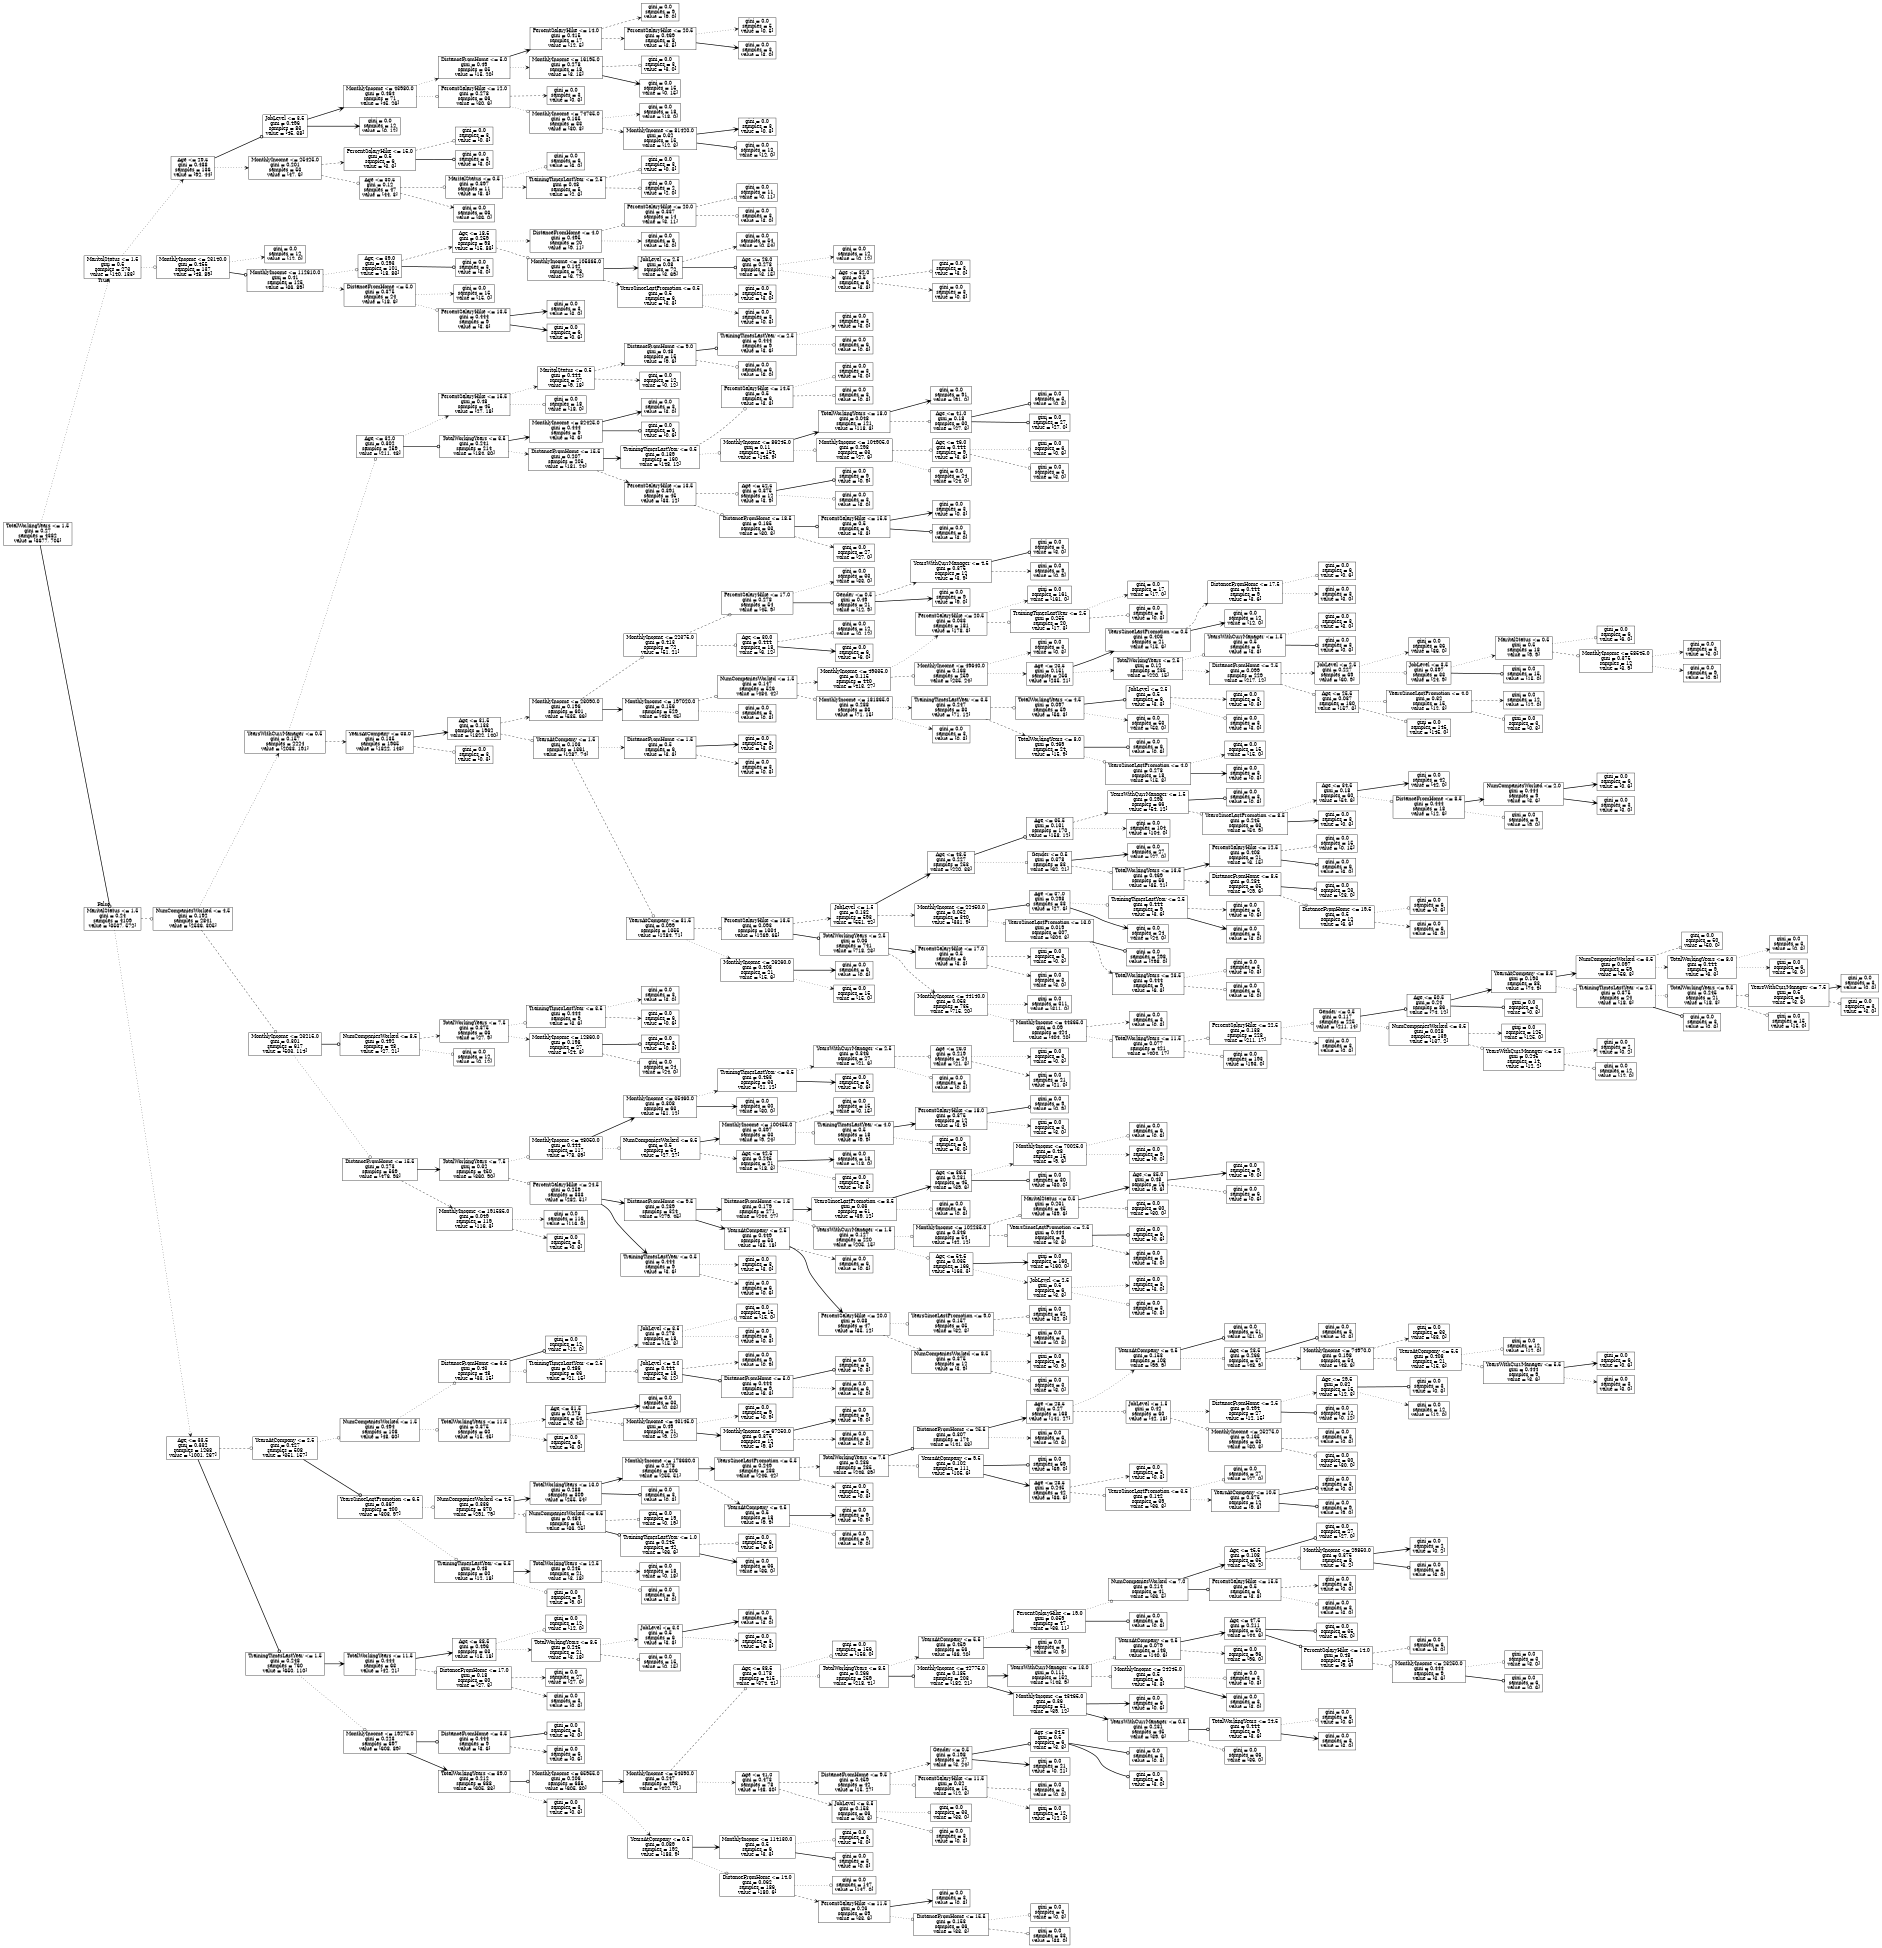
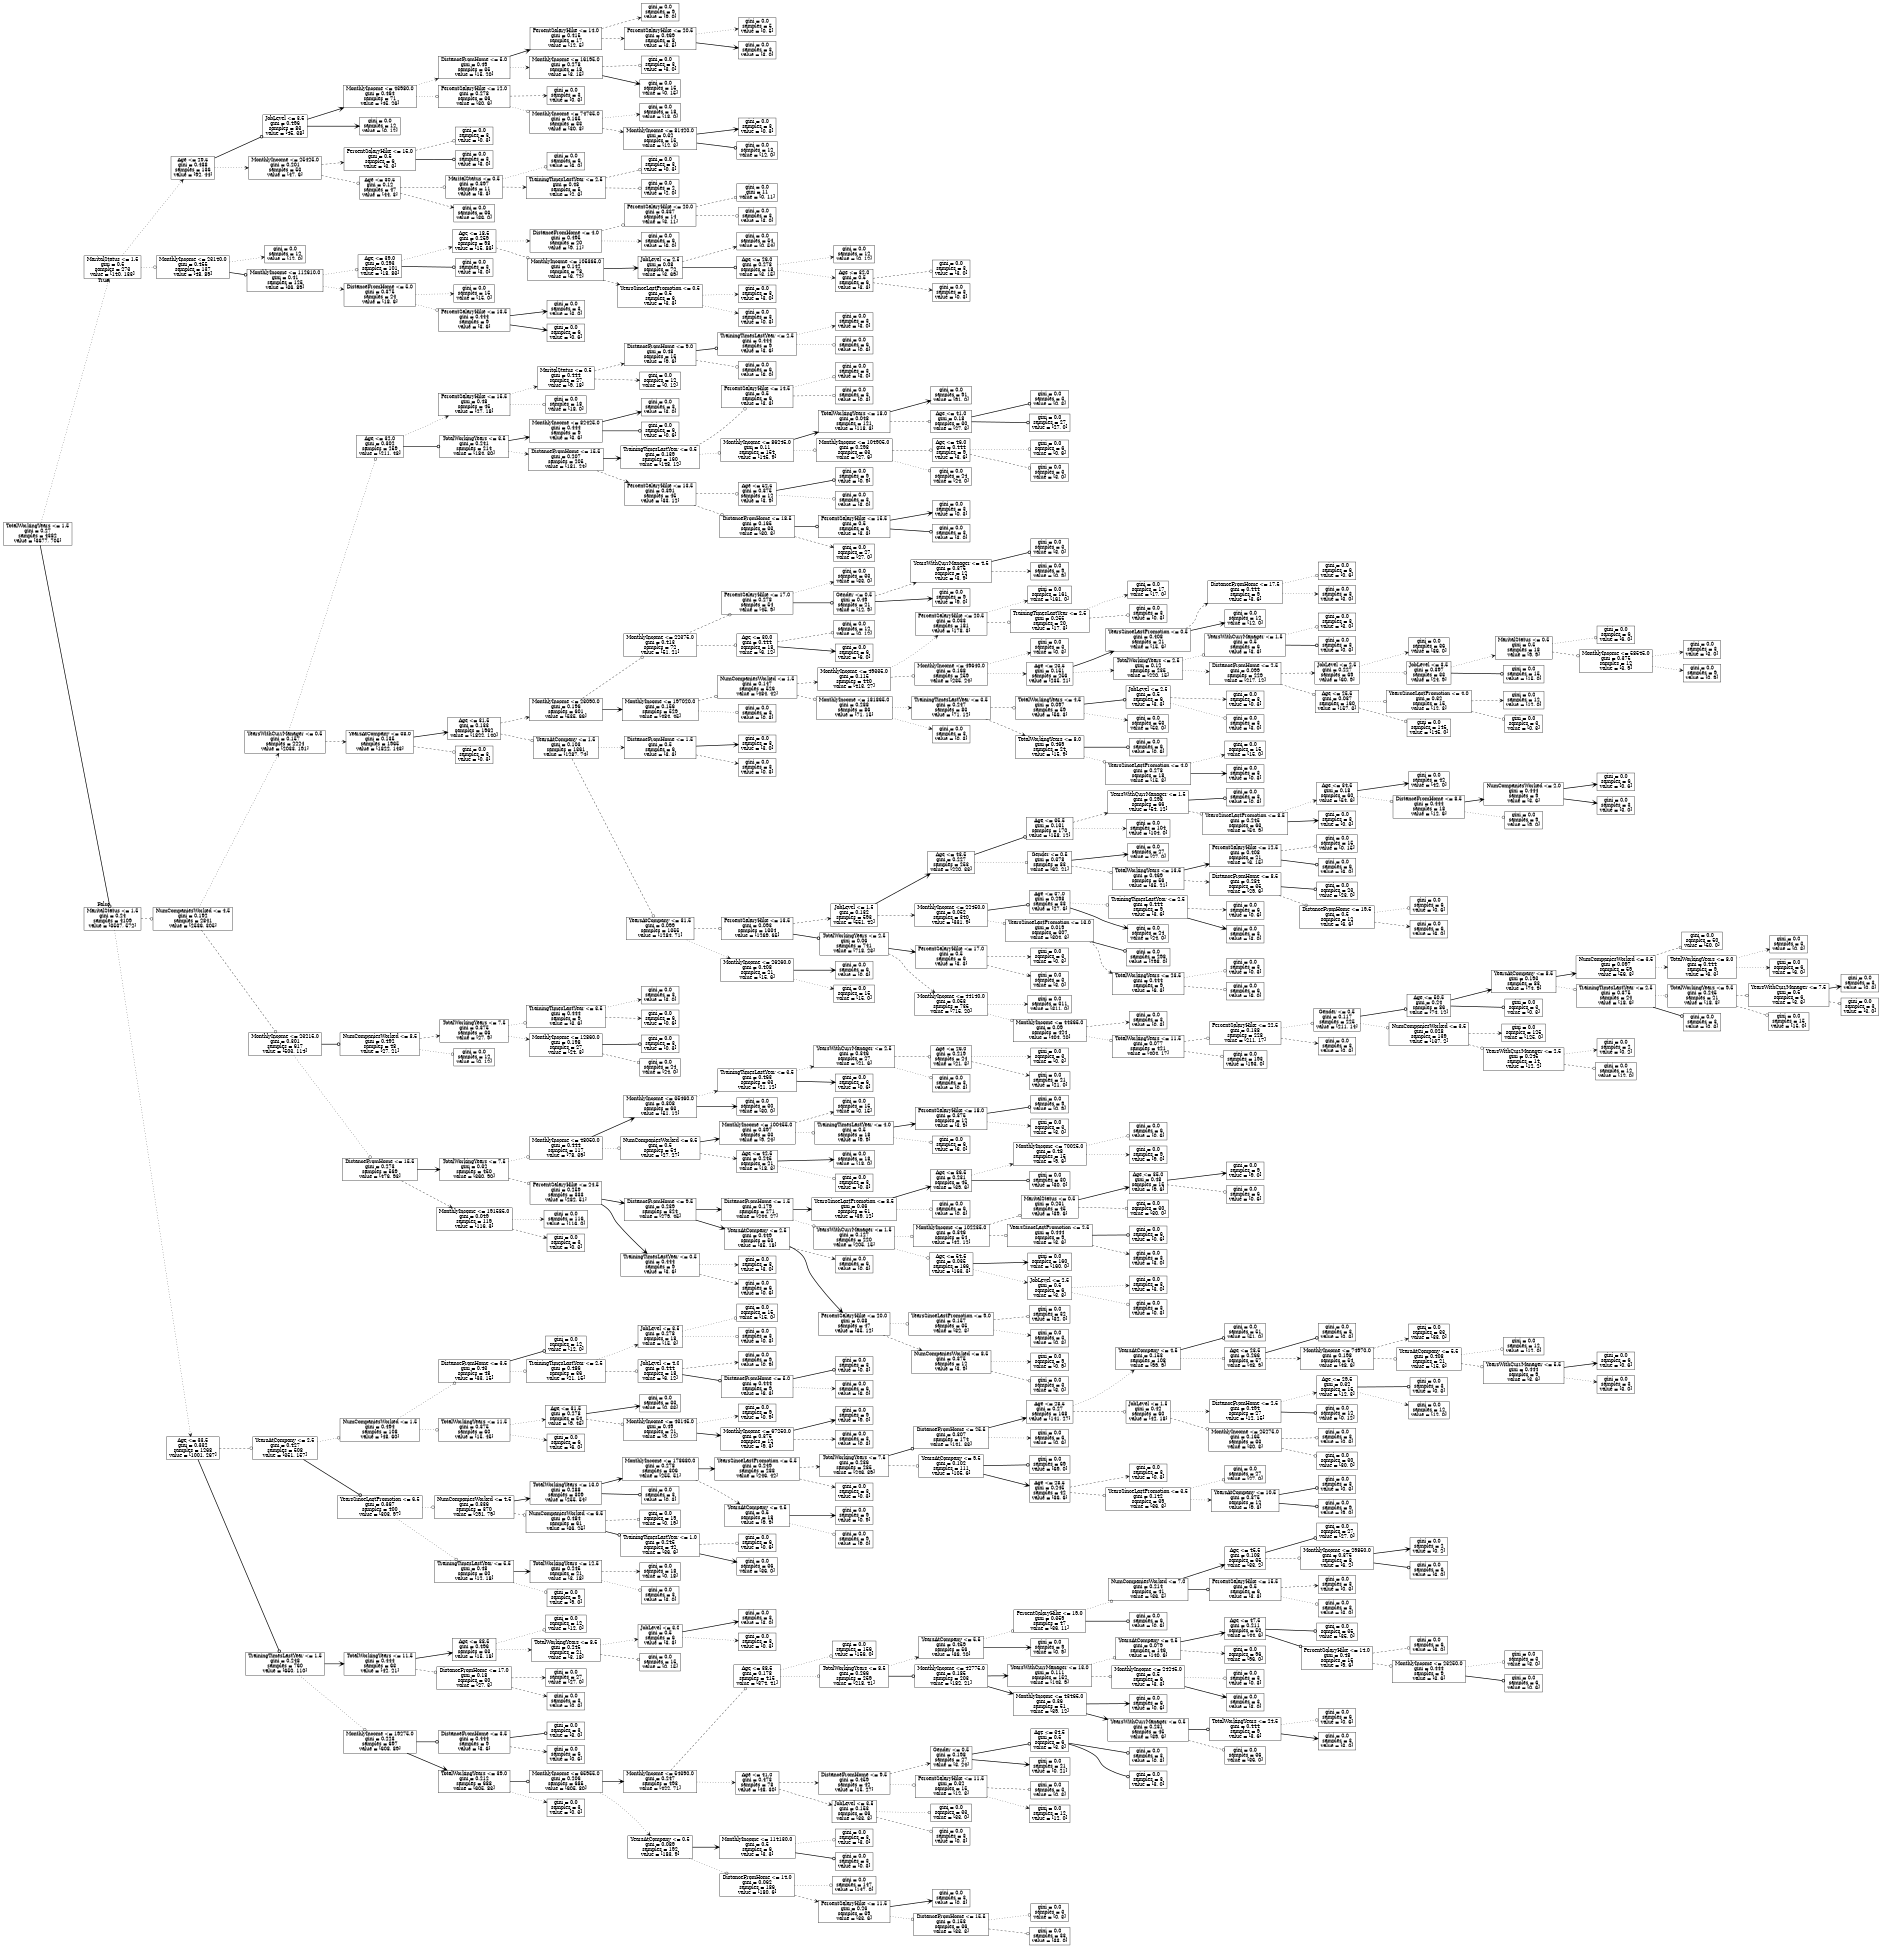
node "gini = 0.0 samples = 11 value = [0, 11]": label "gini = 0.0 samples = 11 value = [0, 11]" -> "gini = 0.0 gini = 11 value = [0, 11]"
edge "Age <= 39.0 gini = 0.293 samples = 101 value = [18, 83]" -> "Age <= 18.5 gini = 0.259 samples = 98 value = [15, 83]": style dashed -> dotted
